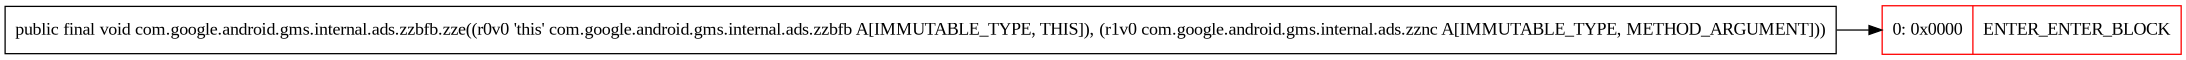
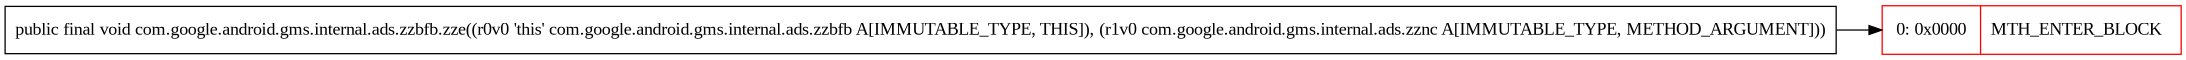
node "0: 0x0000": text "ENTER_ENTER_BLOCK" -> "MTH_ENTER_BLOCK"
